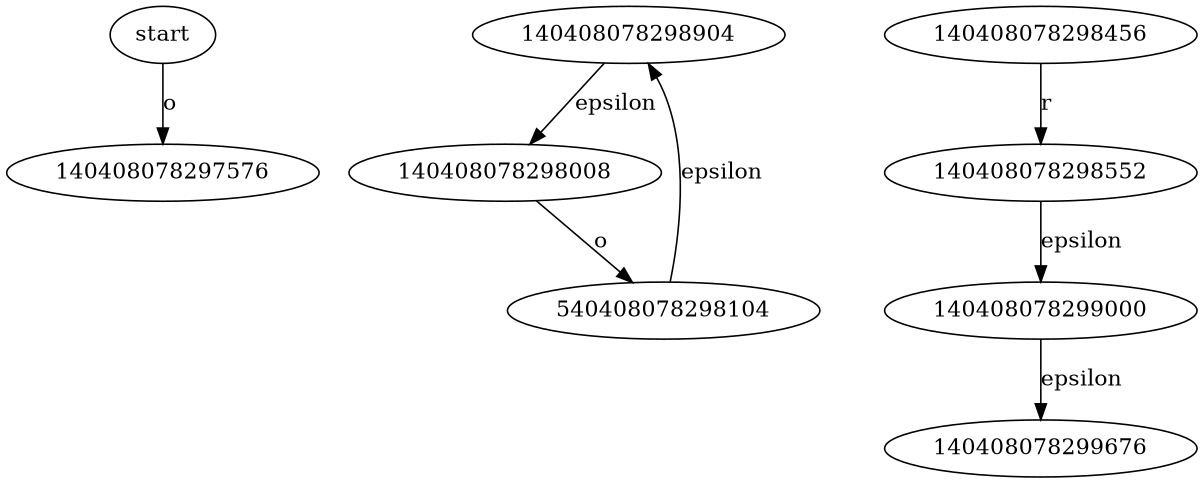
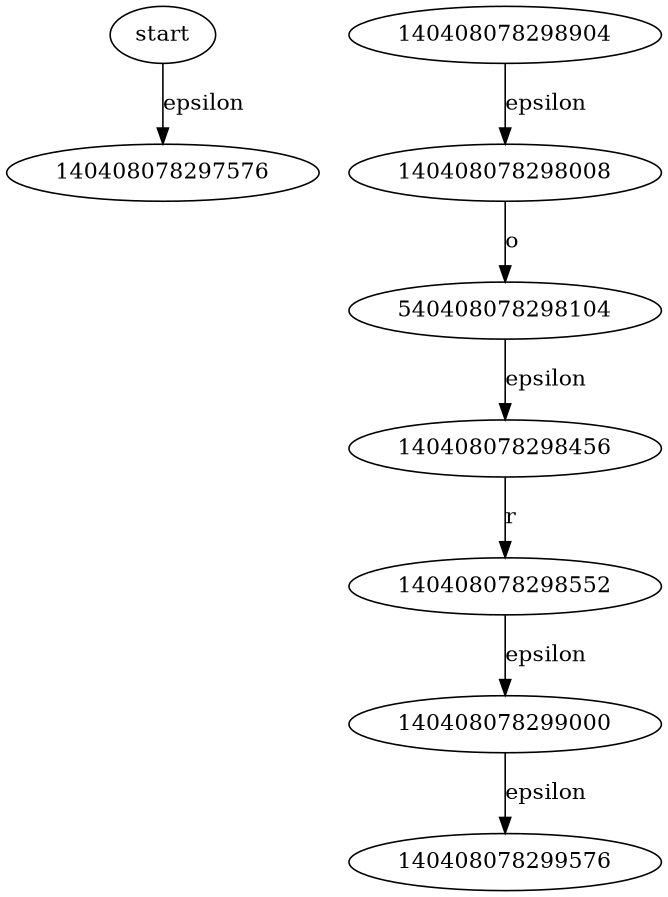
edge "start" -> "140408078297576": label "o" -> "epsilon"
edge "540408078298104" -> "140408078298904": now "540408078298104" -> "140408078298456"
node "140408078299676": label "140408078299676" -> "140408078299576"
